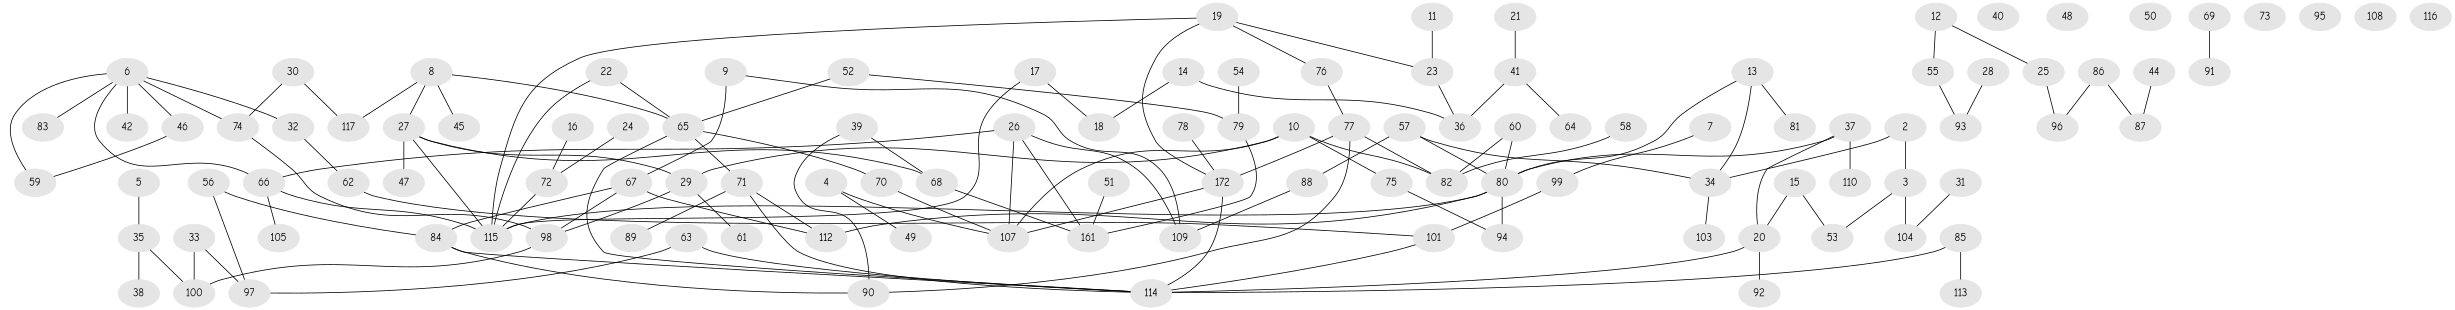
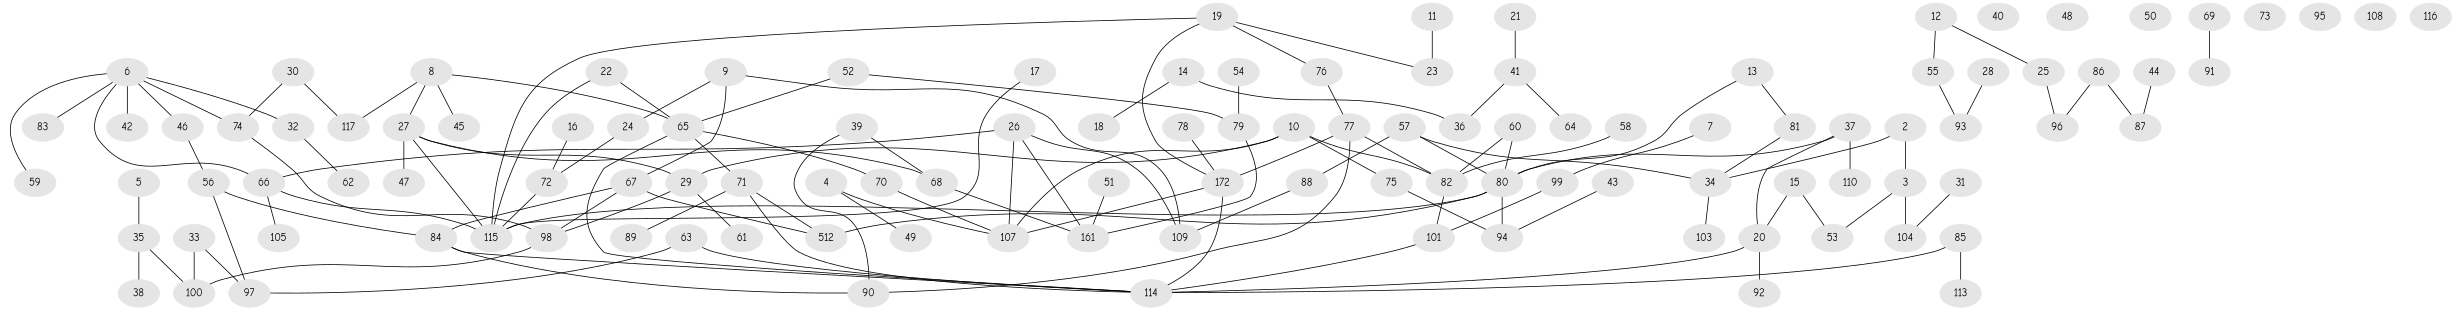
edge "9" -- "24": added
edge "17" -- "18": removed
edge "23" -- "36": removed
edge "13" -- "34": now "81" -- "34"
edge "46" -- "59": now "46" -- "56"
node "43": added
edge "62" -- "101": now "82" -- "101"
node "112": label "112" -> "512"
